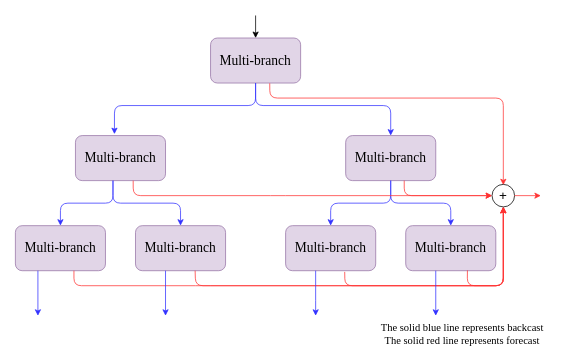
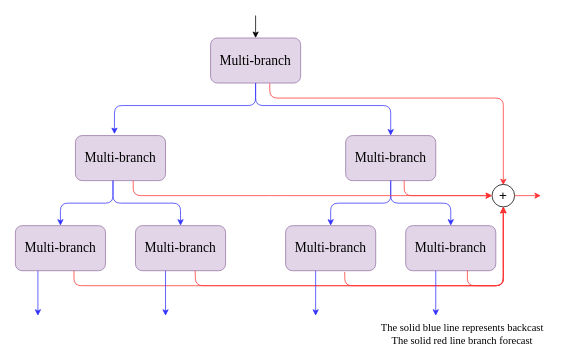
node "The solid blue line represents backcast The solid red line represents forecast": label "The solid blue line represents backcast The solid red line represents forecast" -> "The solid blue line represents backcast The solid red line branch forecast"
